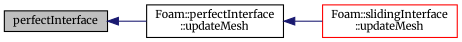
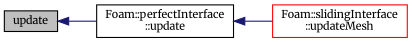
node "perfectInterface": label "perfectInterface" -> "update"
node "Foam::perfectInterface ::updateMesh": label "Foam::perfectInterface ::updateMesh" -> "Foam::perfectInterface ::update"
